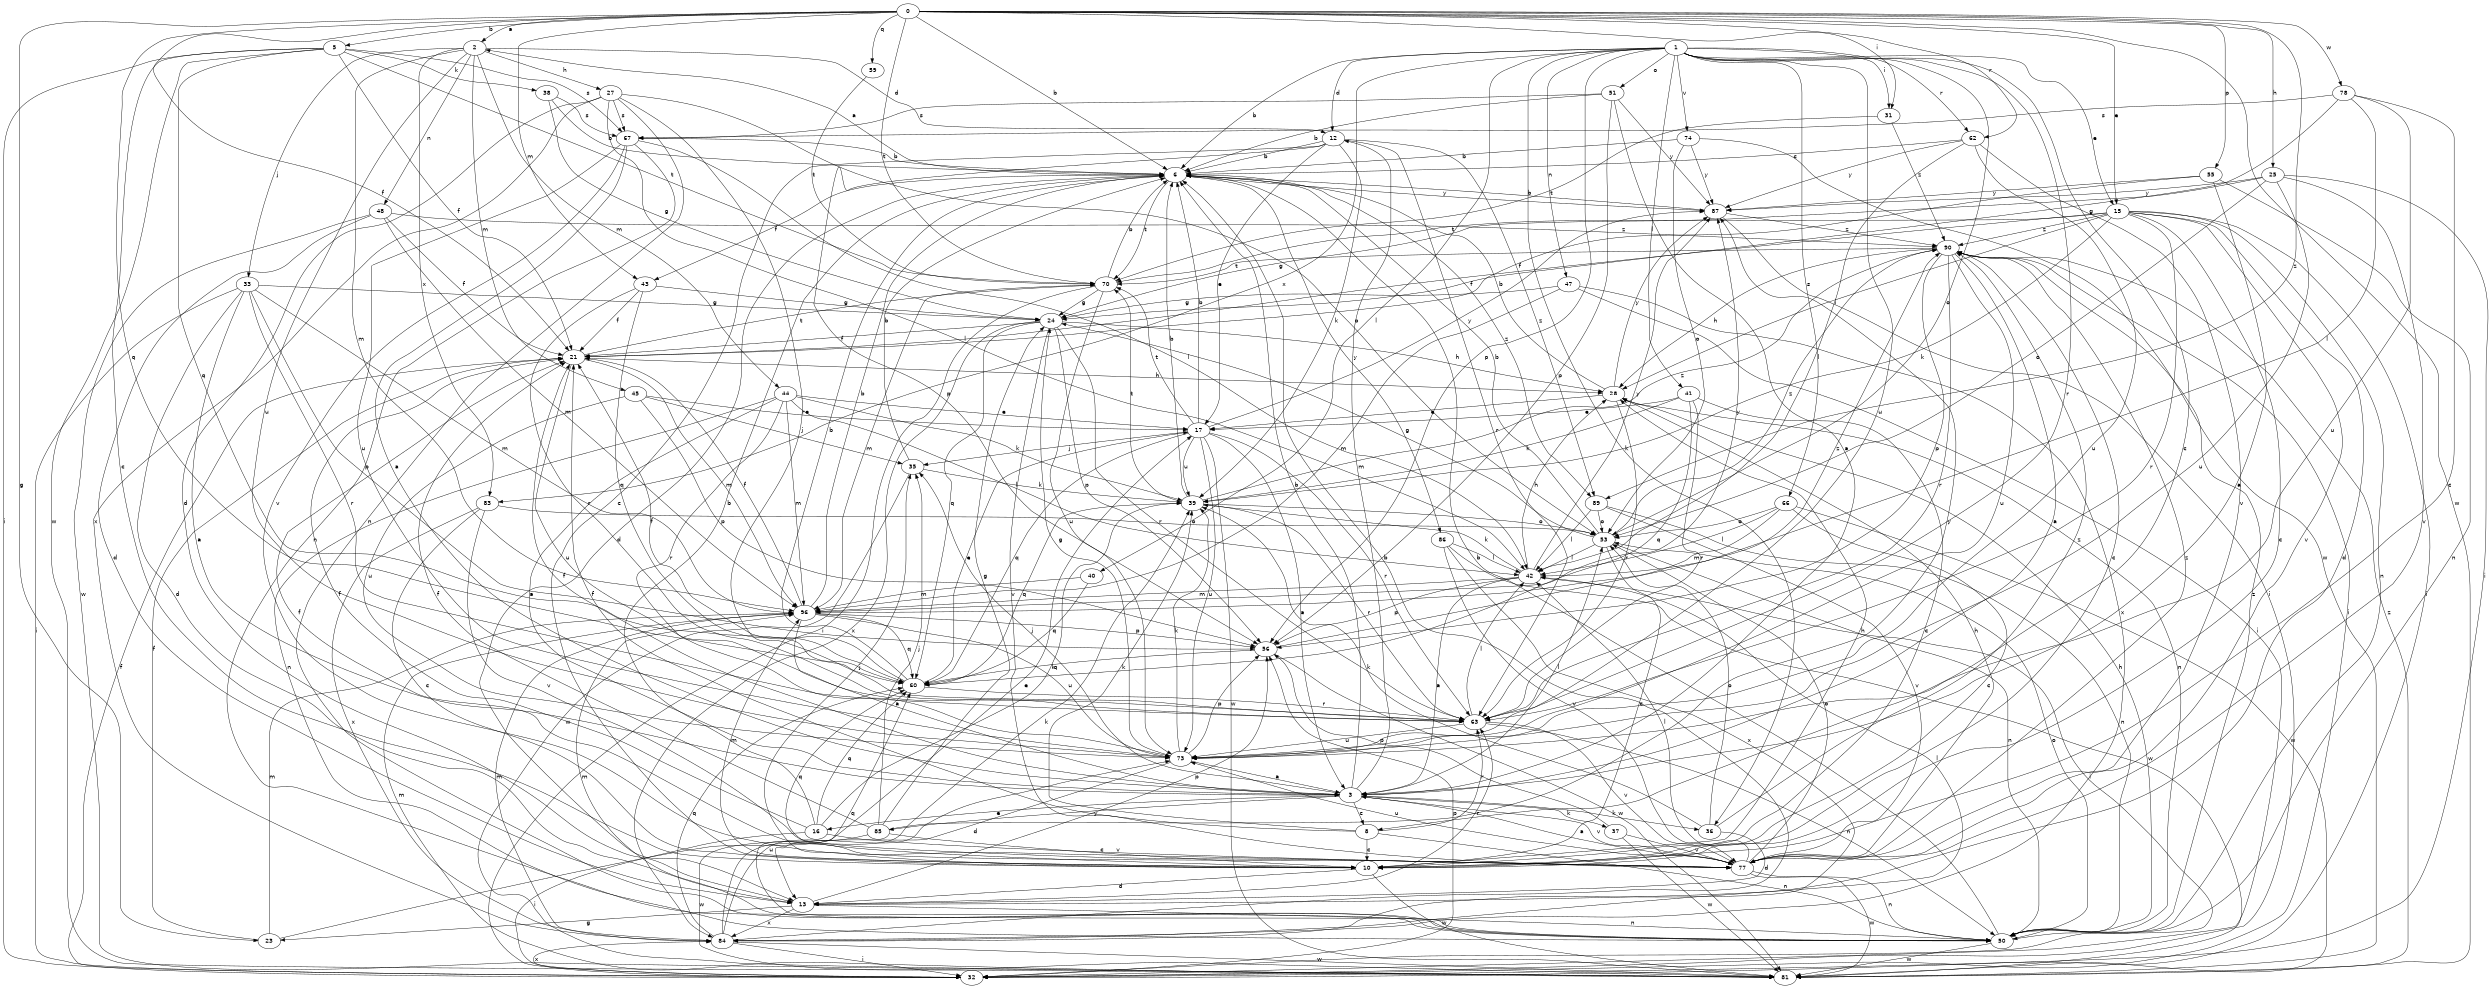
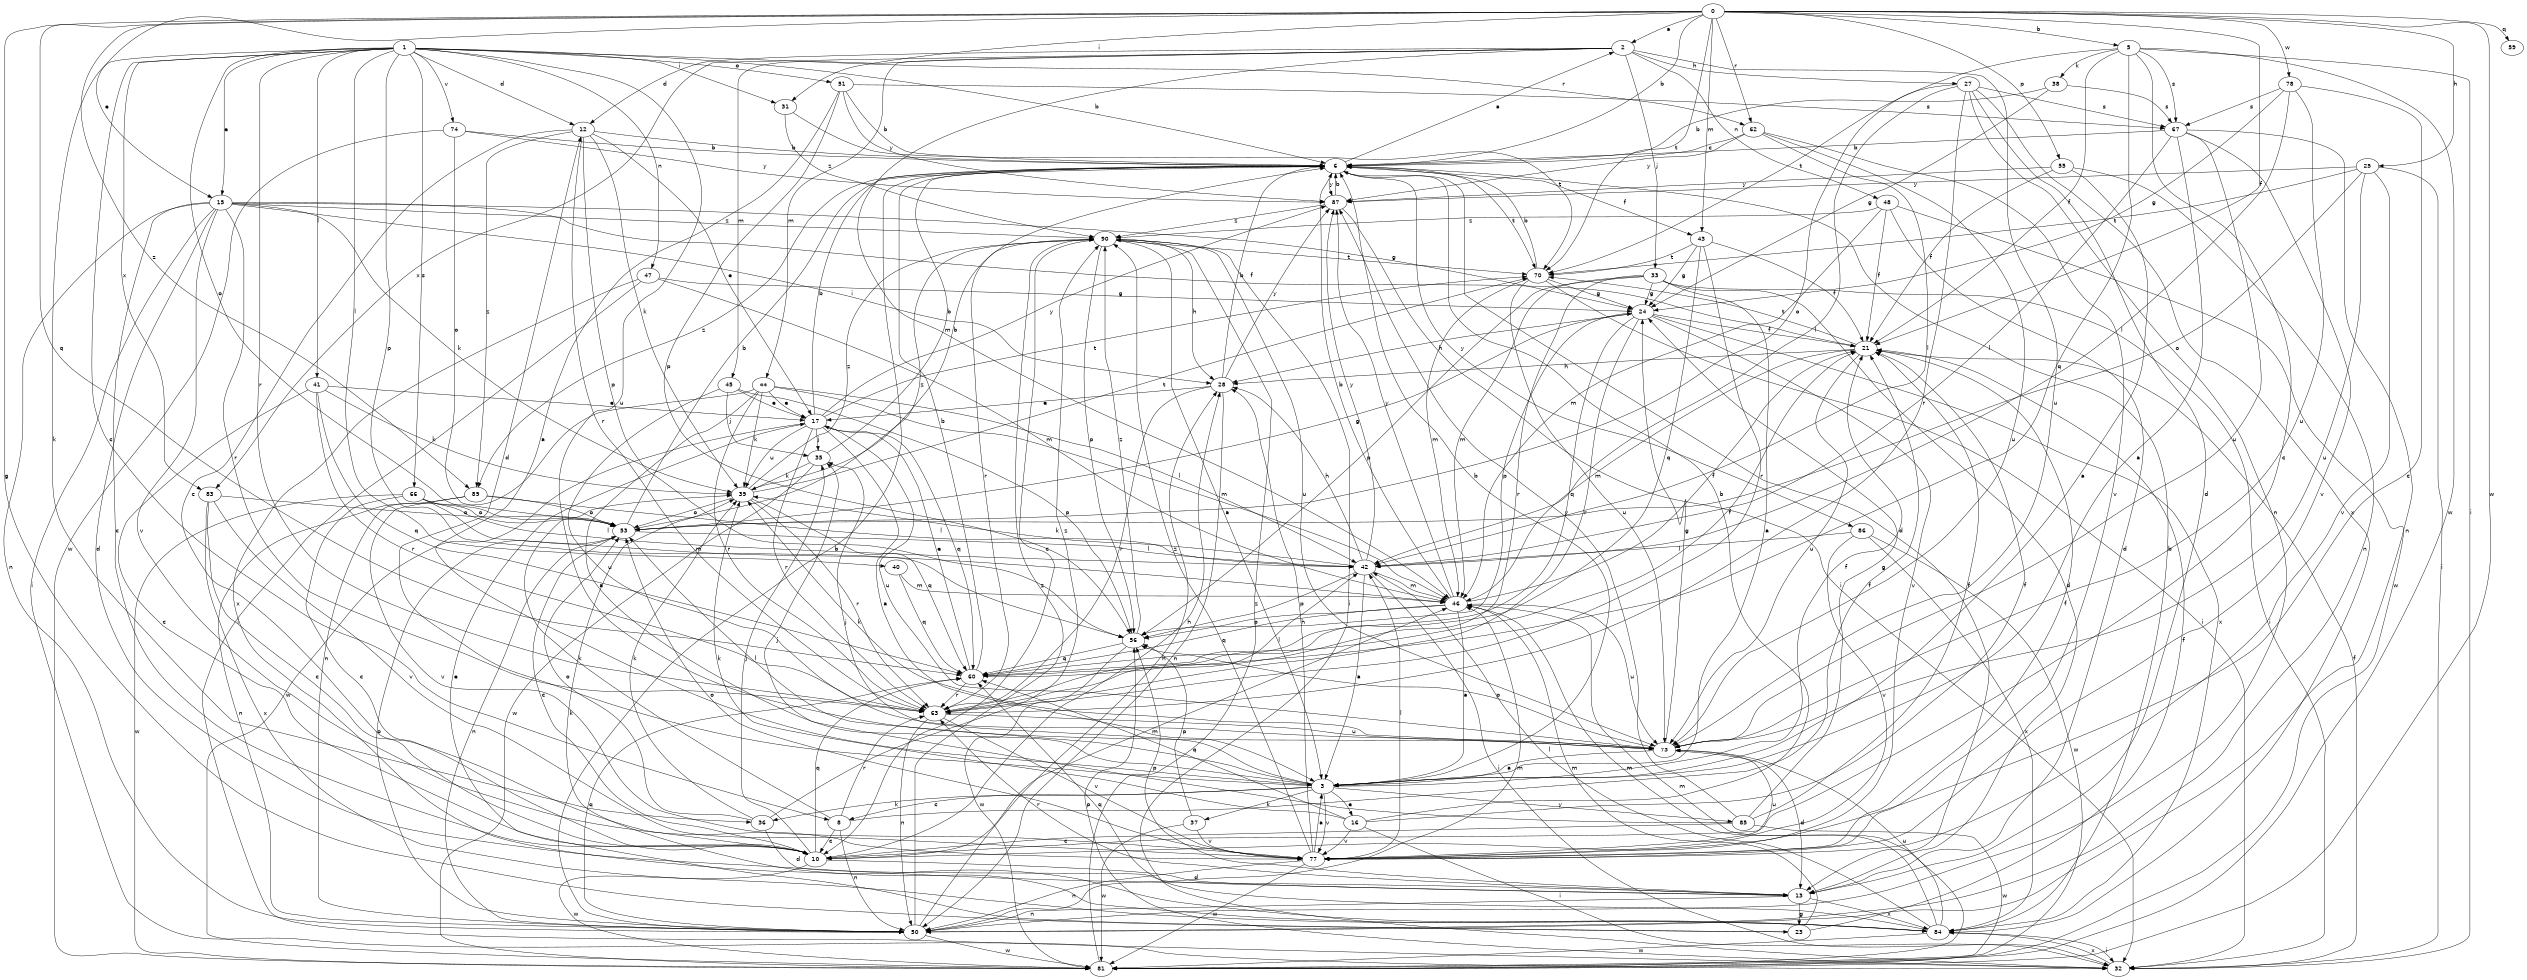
edge "59" -> "70": now "43" -> "70"
edge "3" -> "12": label "m" -> "d"
node "96": label "96" -> "46"
